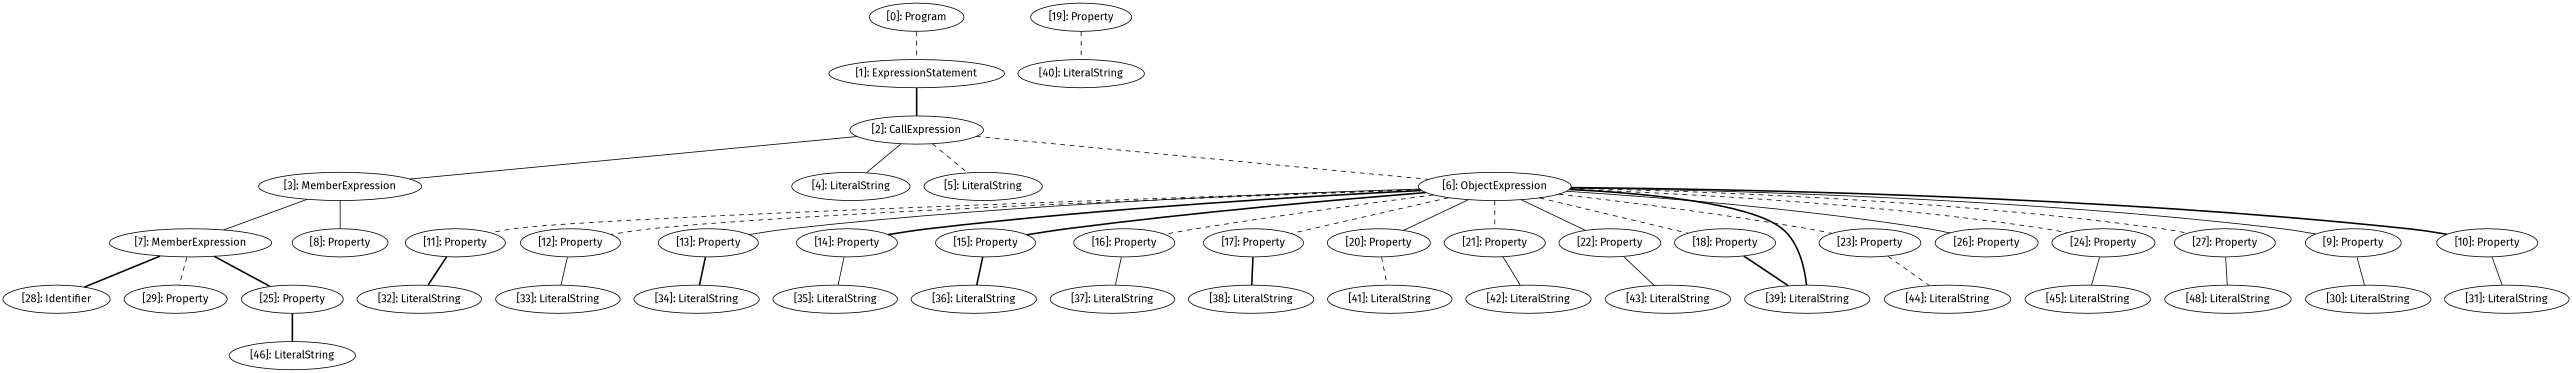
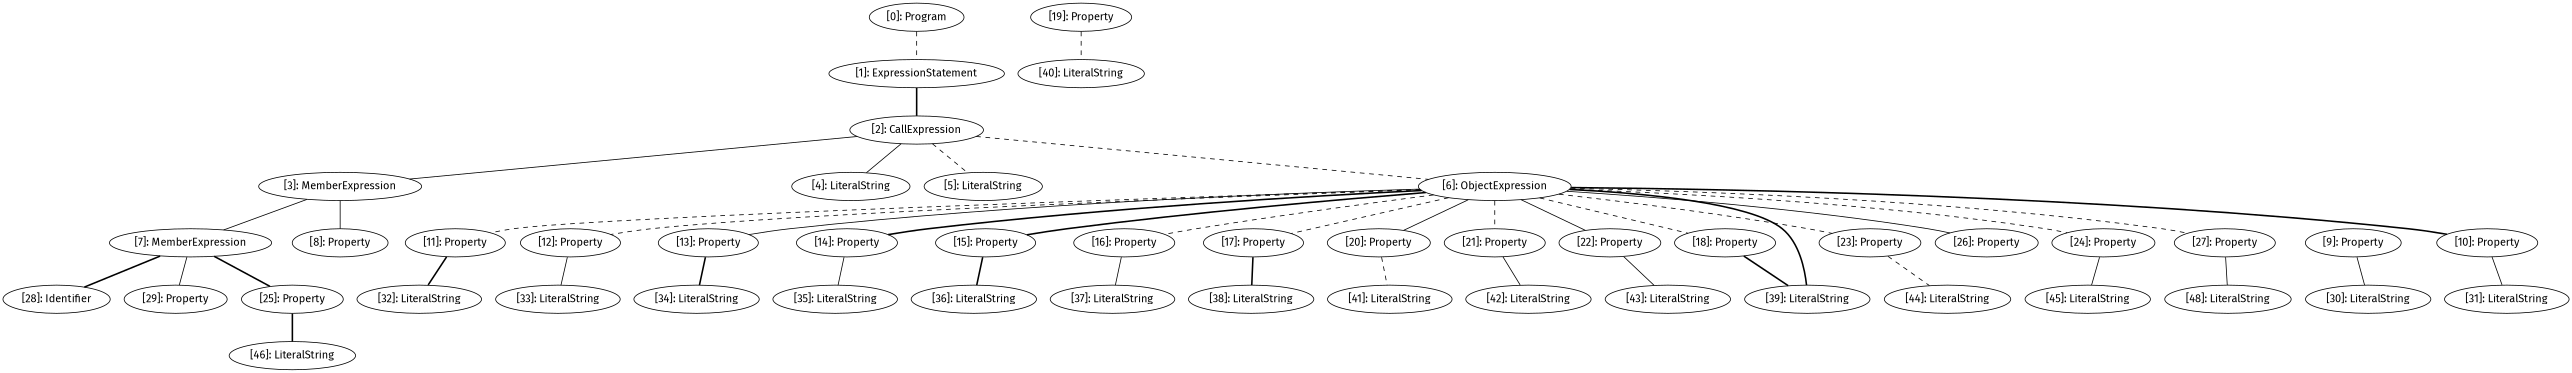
edge "[6]: ObjectExpression" -- "[9]: Property": removed
edge "[7]: MemberExpression" -- "[29]: Property": style dashed -> solid
